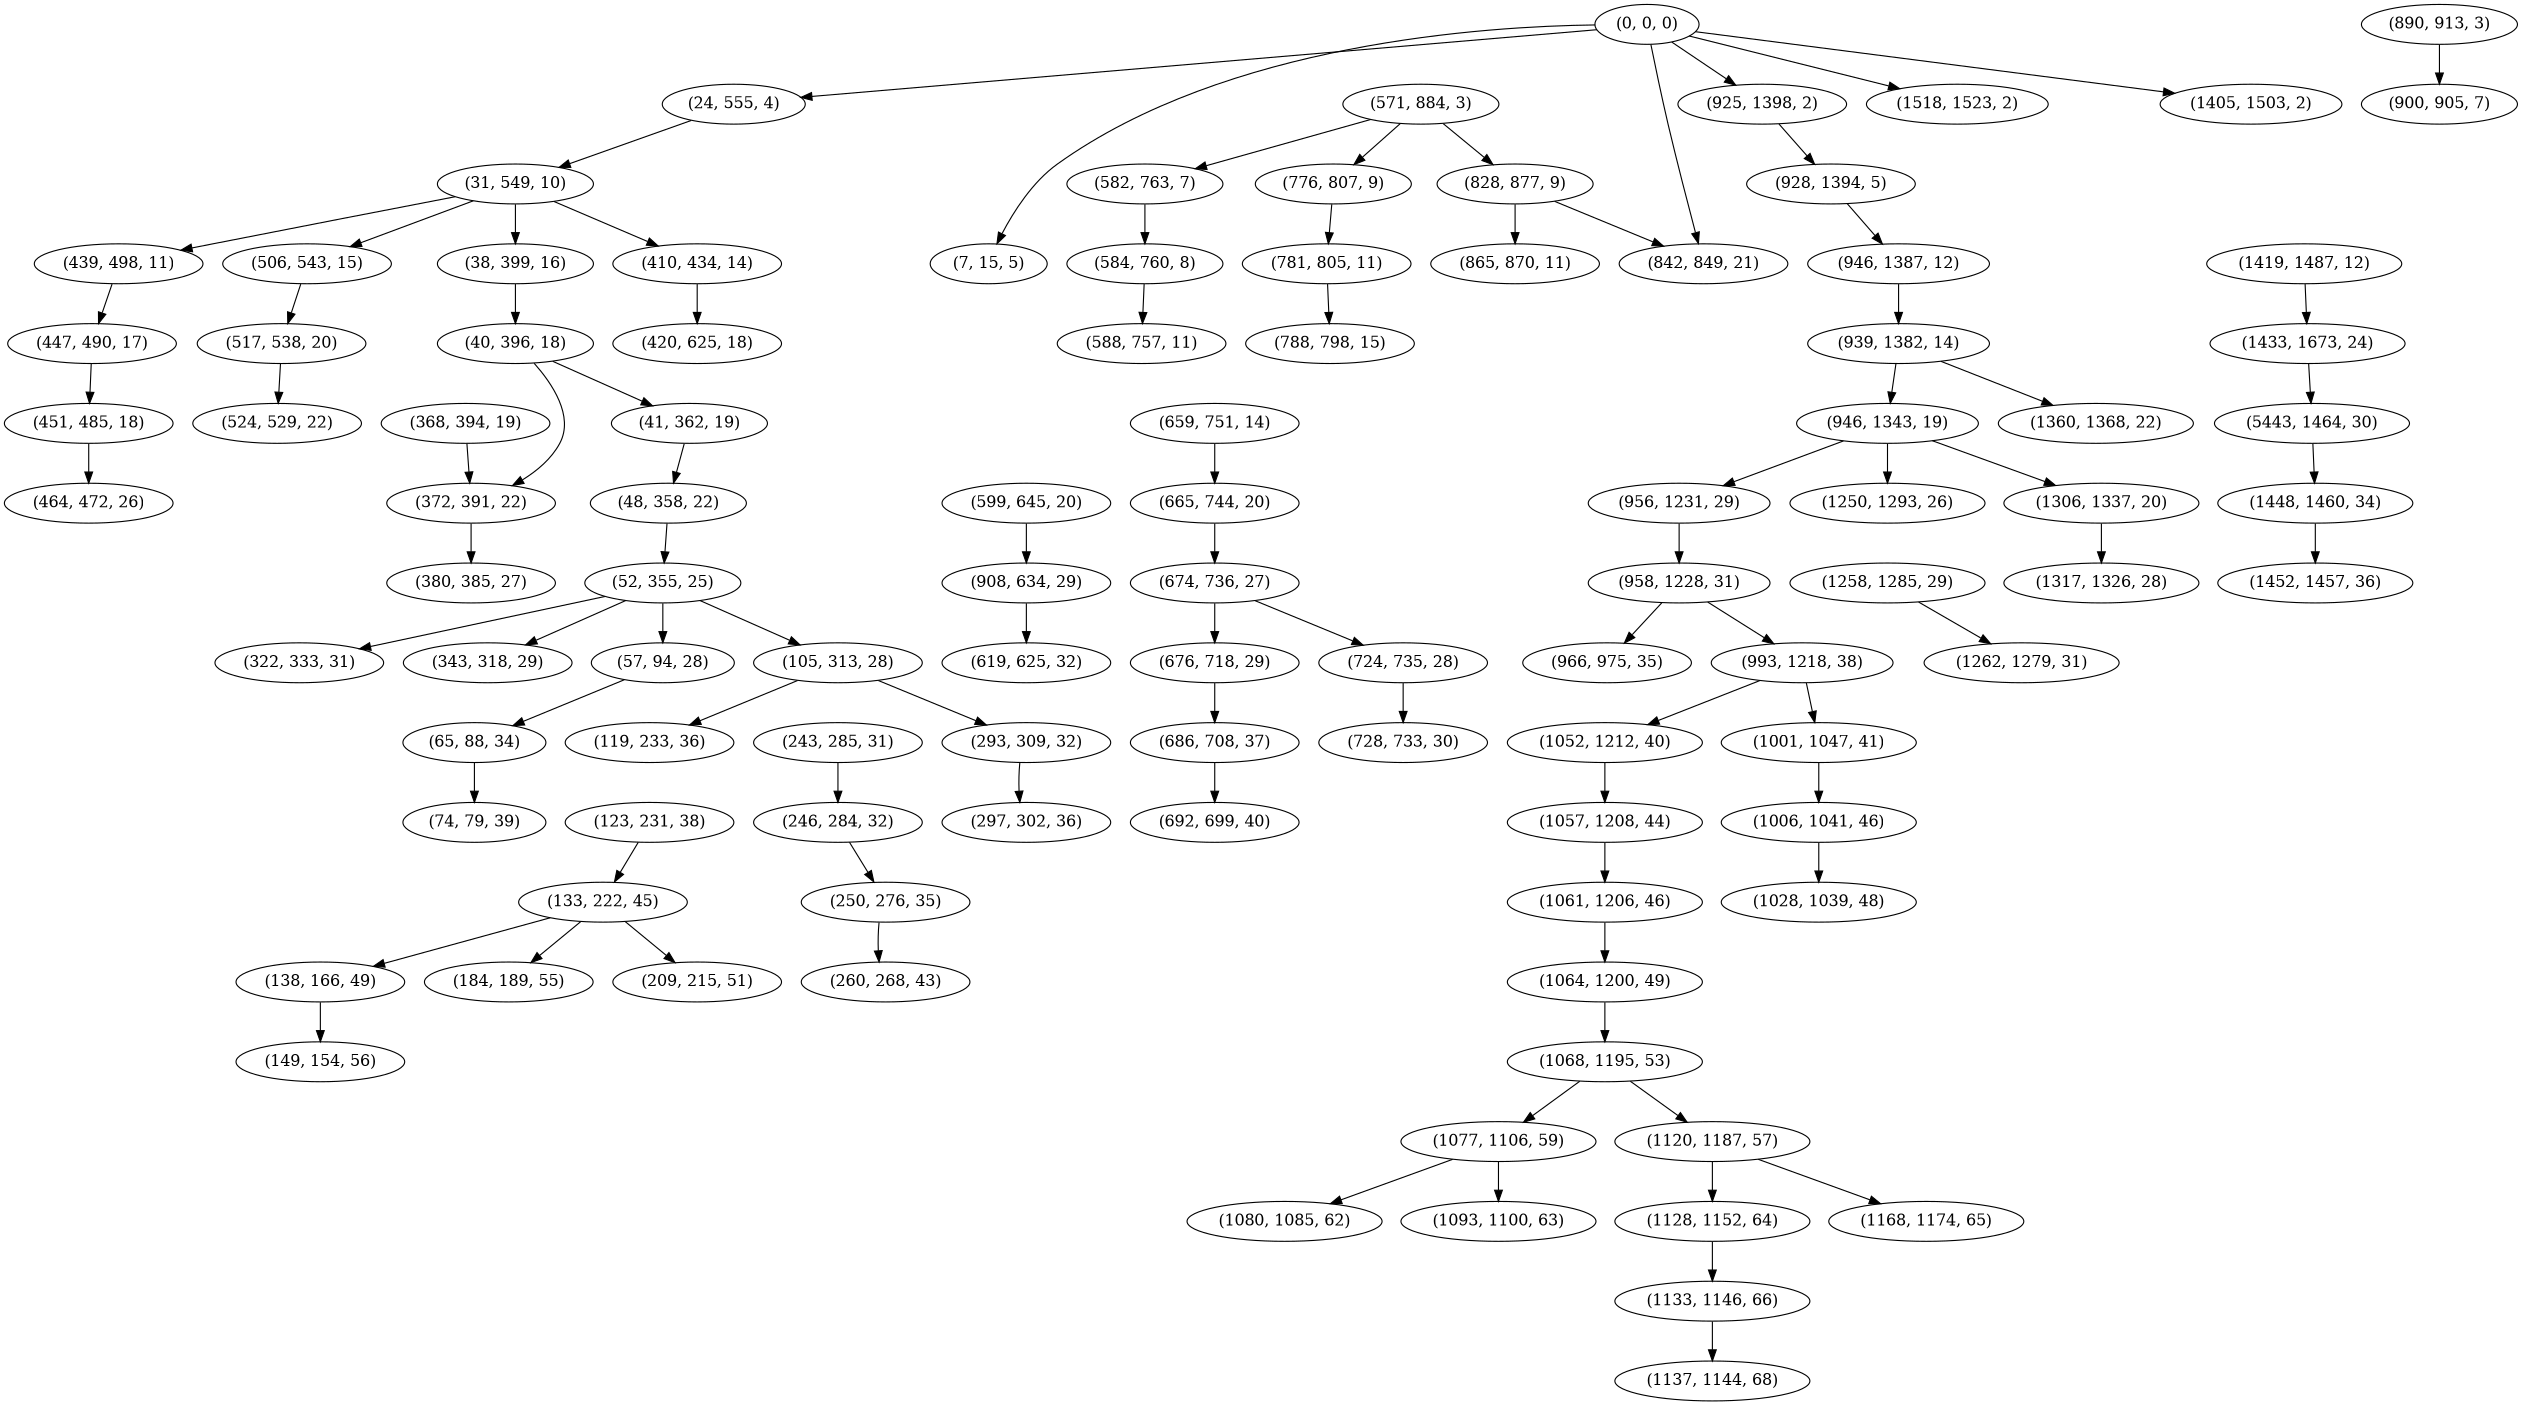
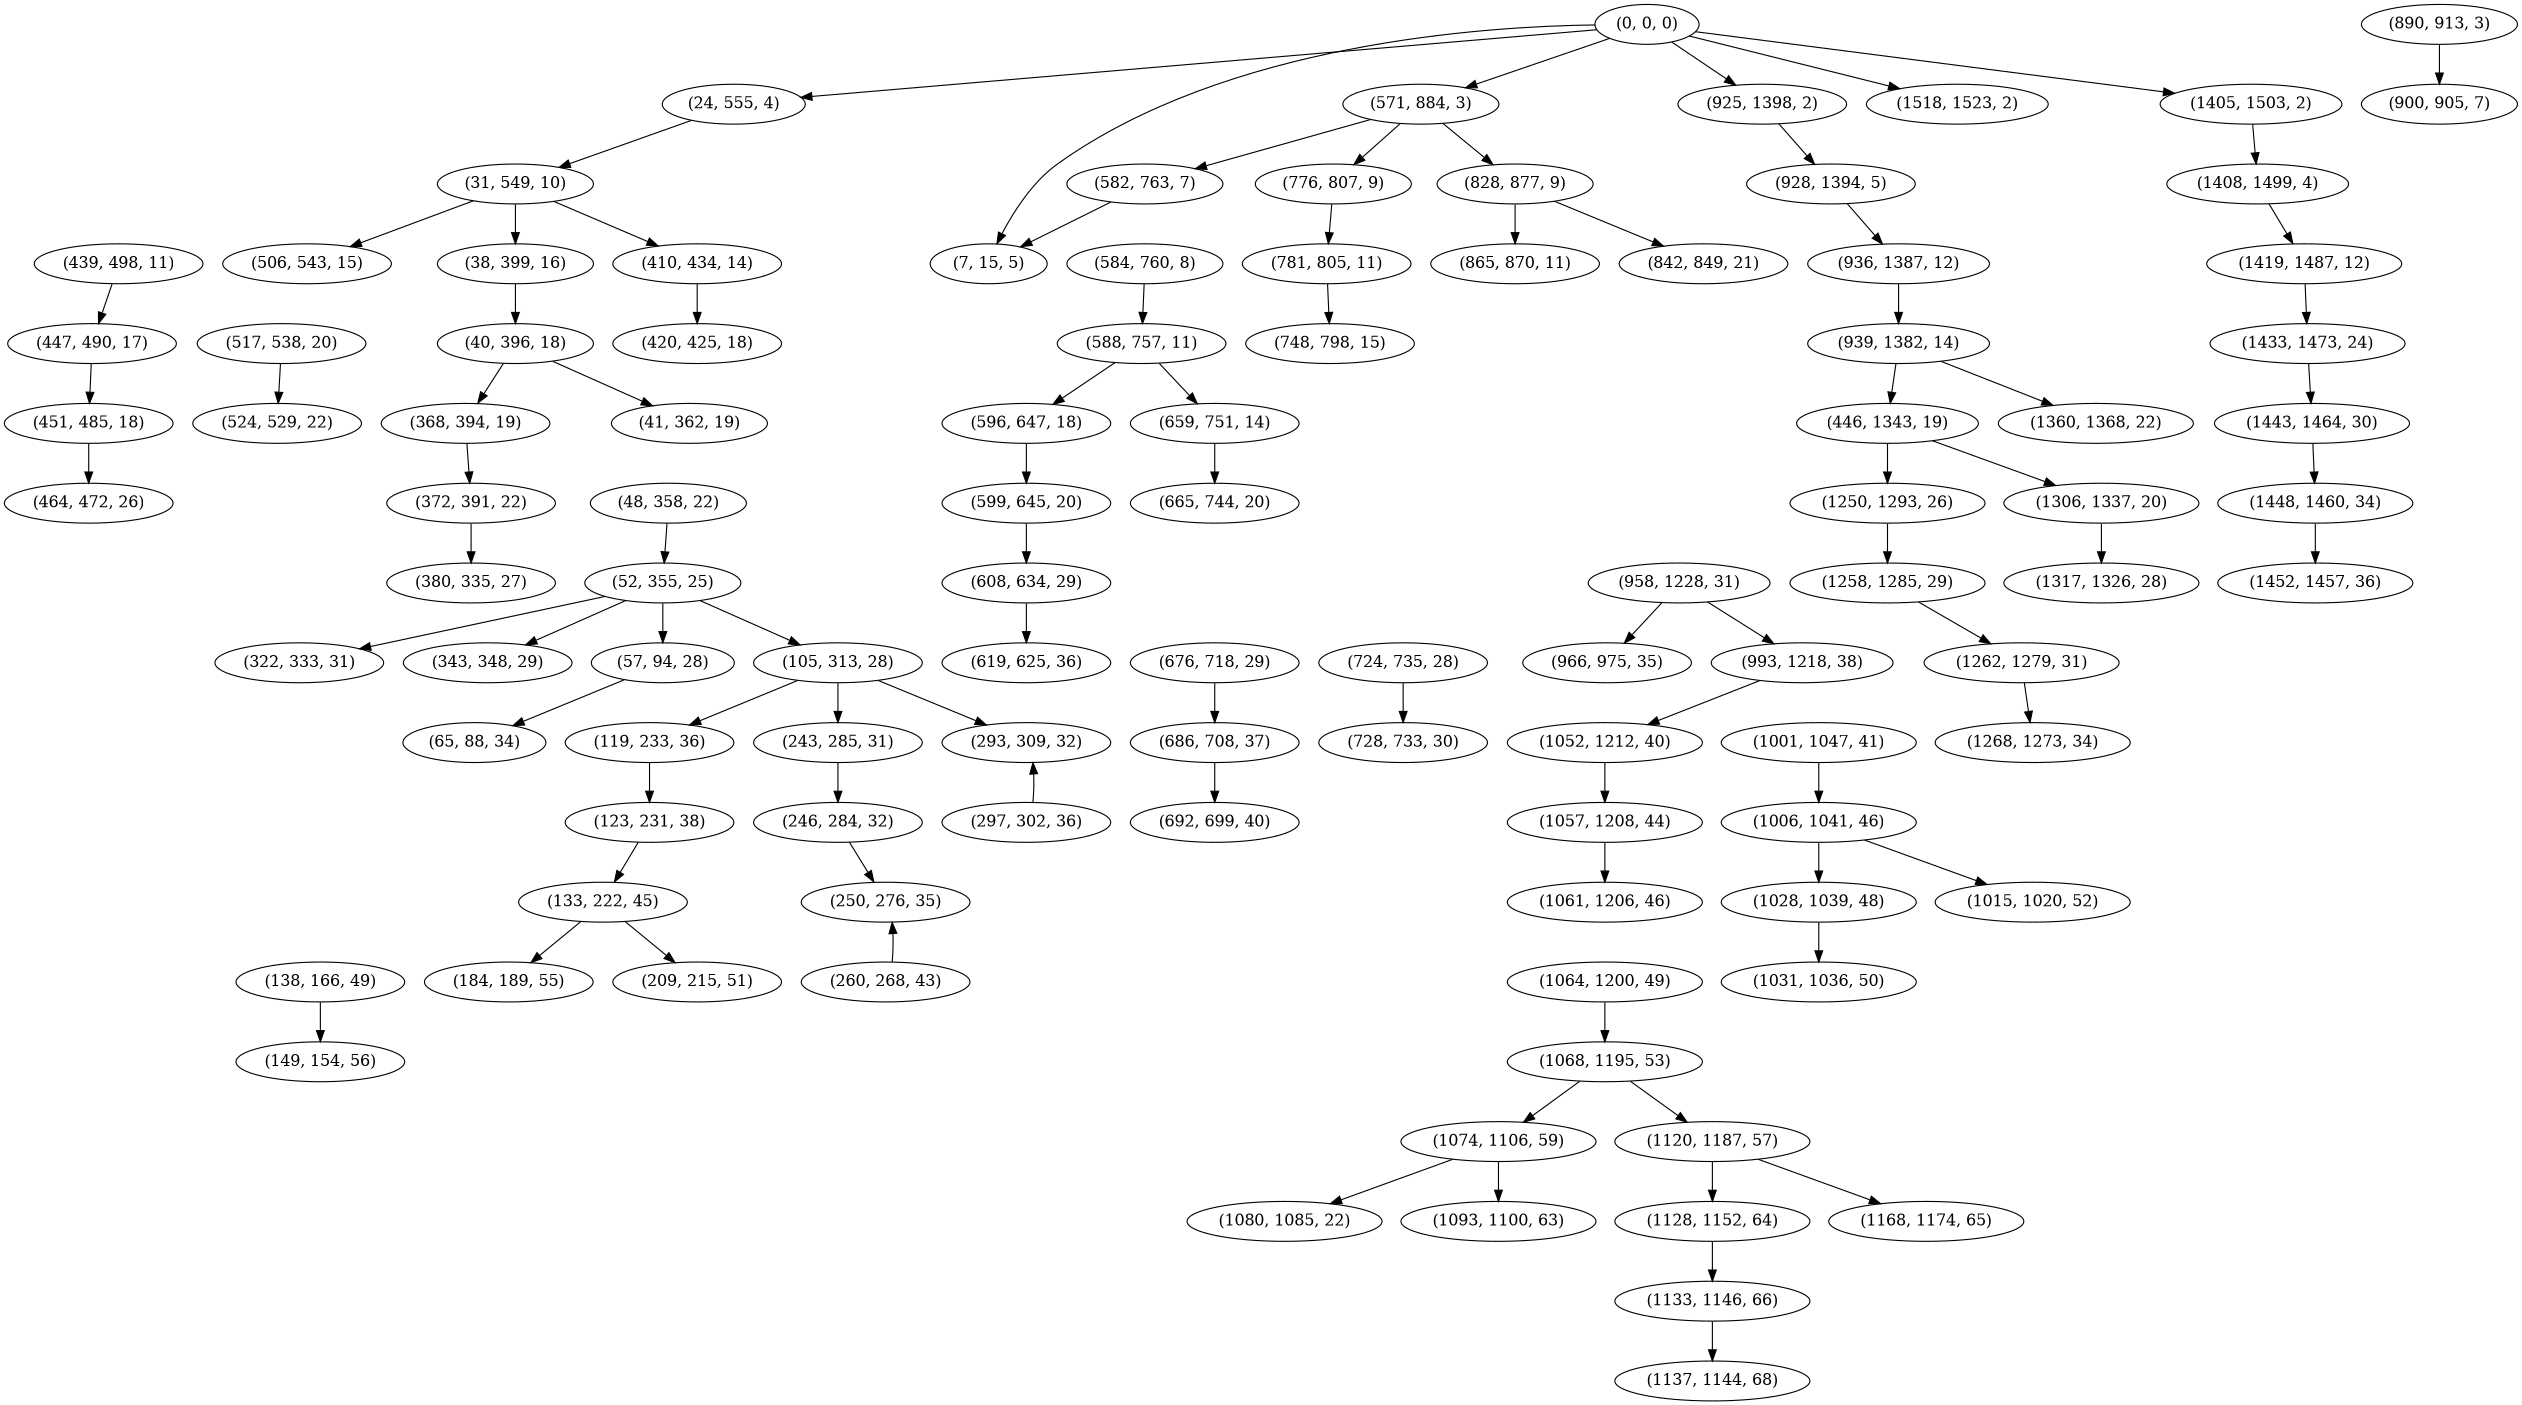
edge "(0, 0, 0)" -> "(842, 849, 21)": now "(0, 0, 0)" -> "(571, 884, 3)"
node "(1408, 1499, 4)": added
edge "(582, 763, 7)" -> "(584, 760, 8)": now "(582, 763, 7)" -> "(7, 15, 5)"
edge "(31, 549, 10)" -> "(439, 498, 11)": removed
node "(946, 1387, 12)": label "(946, 1387, 12)" -> "(936, 1387, 12)"
edge "(506, 543, 15)" -> "(517, 538, 20)": removed
node "(420, 625, 18)": label "(420, 625, 18)" -> "(420, 425, 18)"
node "(788, 798, 15)": label "(788, 798, 15)" -> "(748, 798, 15)"
node "(1433, 1673, 24)": label "(1433, 1673, 24)" -> "(1433, 1473, 24)"
edge "(588, 757, 11)" -> "(659, 751, 14)": added
node "(596, 647, 18)": added
node "(946, 1343, 19)": label "(946, 1343, 19)" -> "(446, 1343, 19)"
node "(5443, 1464, 30)": label "(5443, 1464, 30)" -> "(1443, 1464, 30)"
edge "(40, 396, 18)" -> "(372, 391, 22)": now "(40, 396, 18)" -> "(368, 394, 19)"
edge "(41, 362, 19)" -> "(48, 358, 22)": removed
node "(956, 1231, 29)": removed
edge "(1250, 1293, 26)" -> "(1258, 1285, 29)": added
node "(380, 385, 27)": label "(380, 385, 27)" -> "(380, 335, 27)"
node "(908, 634, 29)": label "(908, 634, 29)" -> "(608, 634, 29)"
node "(674, 736, 27)": removed
node "(343, 318, 29)": label "(343, 318, 29)" -> "(343, 348, 29)"
node "(619, 625, 32)": label "(619, 625, 32)" -> "(619, 625, 36)"
edge "(105, 313, 28)" -> "(243, 285, 31)": added
edge "(993, 1218, 38)" -> "(1001, 1047, 41)": removed
node "(1268, 1273, 34)": added
edge "(119, 233, 36)" -> "(123, 231, 38)": added
edge "(293, 309, 32)" -> "(297, 302, 36)": reversed
node "(74, 79, 39)": removed
node "(1015, 1020, 52)": added
edge "(250, 276, 35)" -> "(260, 268, 43)": reversed
edge "(1061, 1206, 46)" -> "(1064, 1200, 49)": removed
edge "(133, 222, 45)" -> "(138, 166, 49)": removed
node "(1031, 1036, 50)": added
node "(1077, 1106, 59)": label "(1077, 1106, 59)" -> "(1074, 1106, 59)"
node "(1080, 1085, 62)": label "(1080, 1085, 62)" -> "(1080, 1085, 22)"
